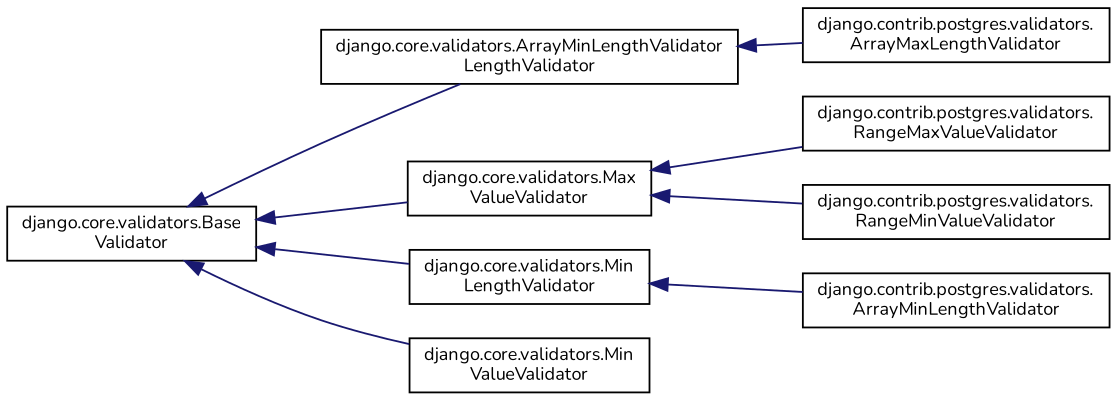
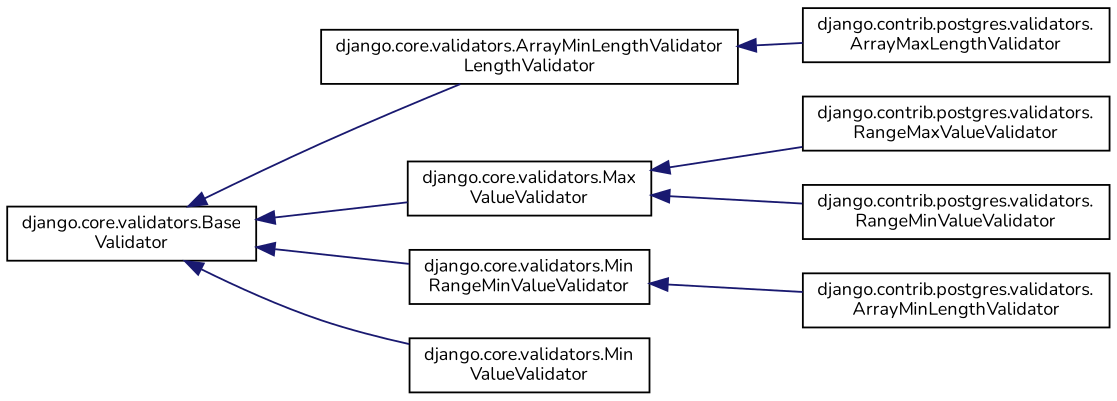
node "django.core.validators.Min LengthValidator": label "django.core.validators.Min LengthValidator" -> "django.core.validators.Min RangeMinValueValidator"
